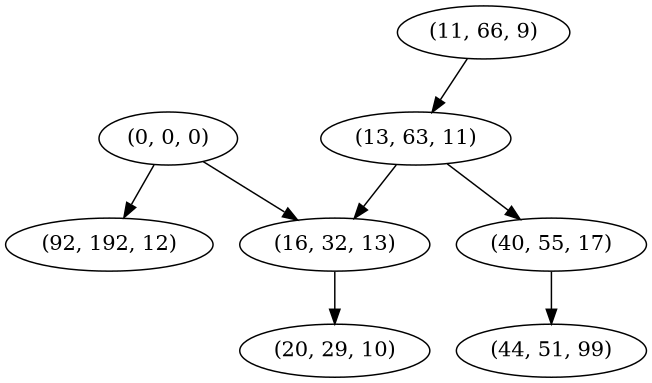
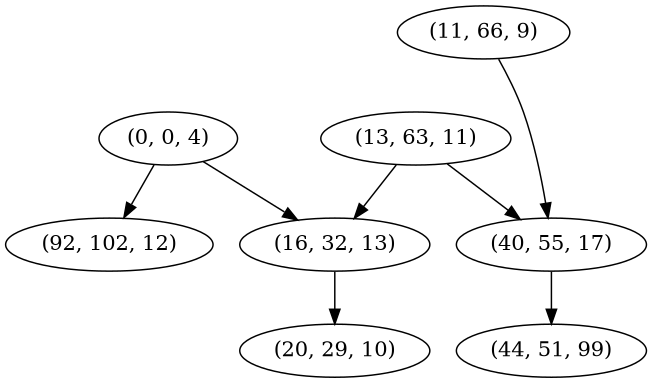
edge "(11, 66, 9)" -> "(13, 63, 11)": now "(11, 66, 9)" -> "(40, 55, 17)"
node "(0, 0, 0)": label "(0, 0, 0)" -> "(0, 0, 4)"
node "(92, 192, 12)": label "(92, 192, 12)" -> "(92, 102, 12)"
